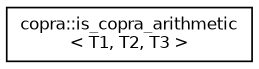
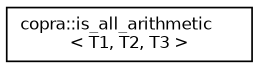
node "copra::is_copra_arithmetic < T1, T2, T3 >": label "copra::is_copra_arithmetic < T1, T2, T3 >" -> "copra::is_all_arithmetic < T1, T2, T3 >"
